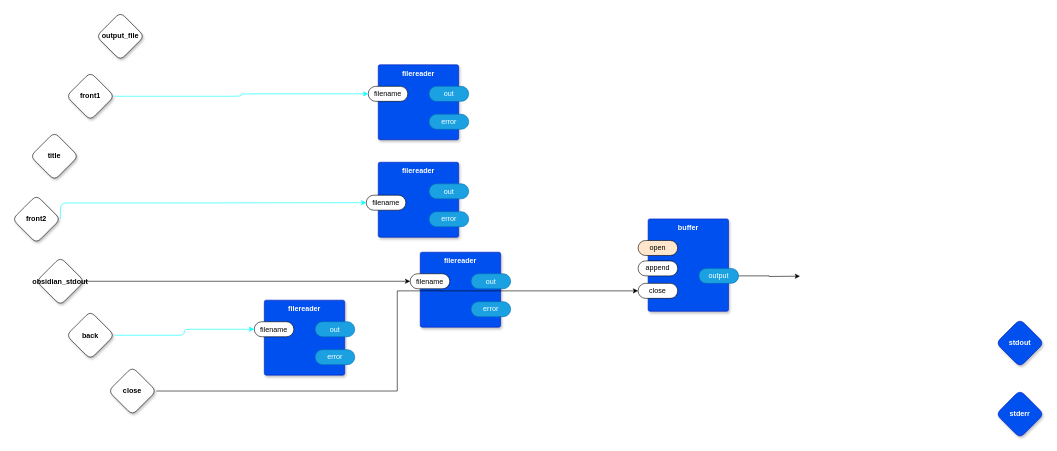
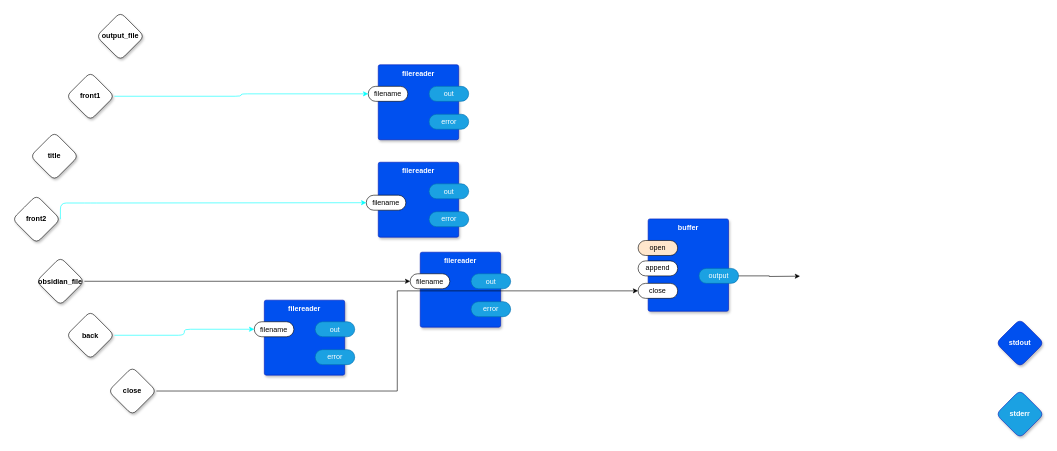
node "obsidian_stdout": label "obsidian_stdout" -> "obsidian_file"
node "stderr": fillcolor #0050ef -> #1ba1e2
